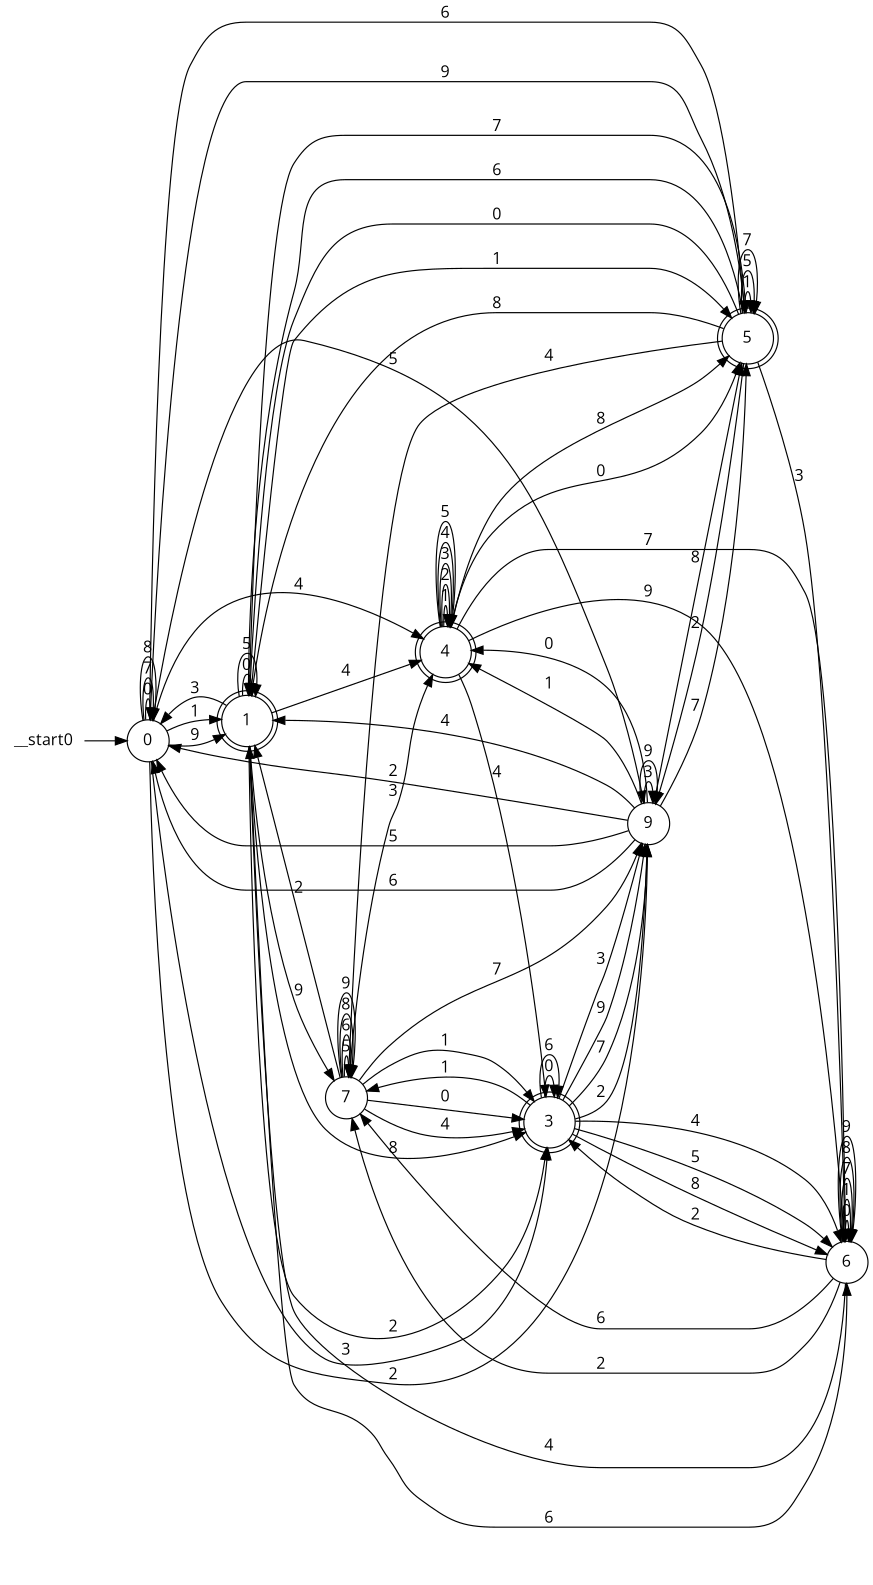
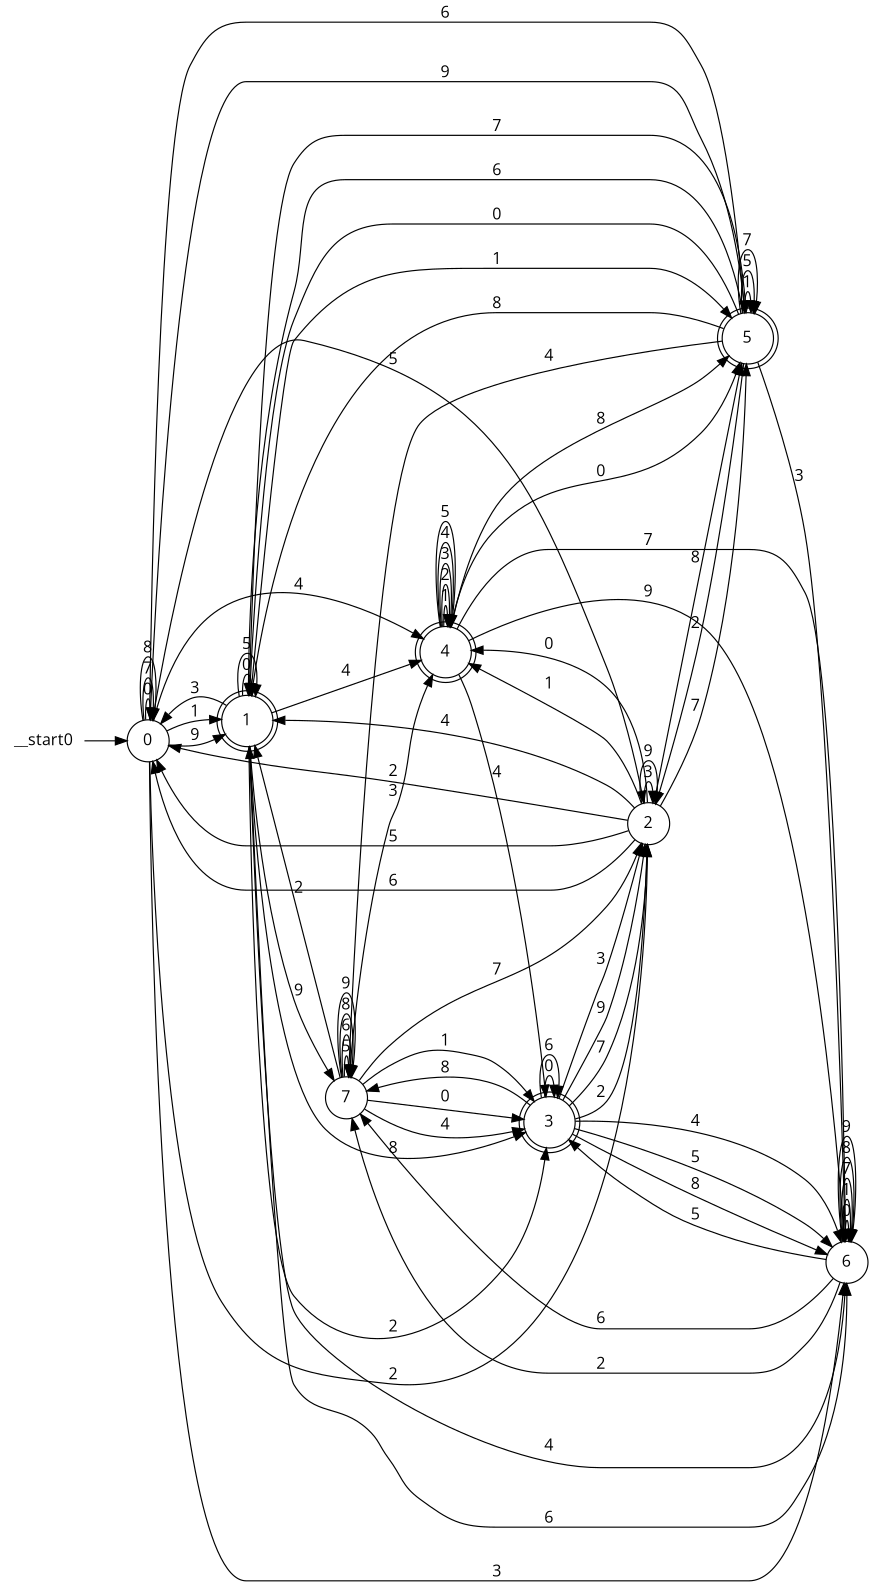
node "9": label "9" -> "2"
edge "3" -> "7": label "1" -> "8"
edge "6" -> "3": label "2" -> "5"
edge "0" -> "3": now "0" -> "6"
